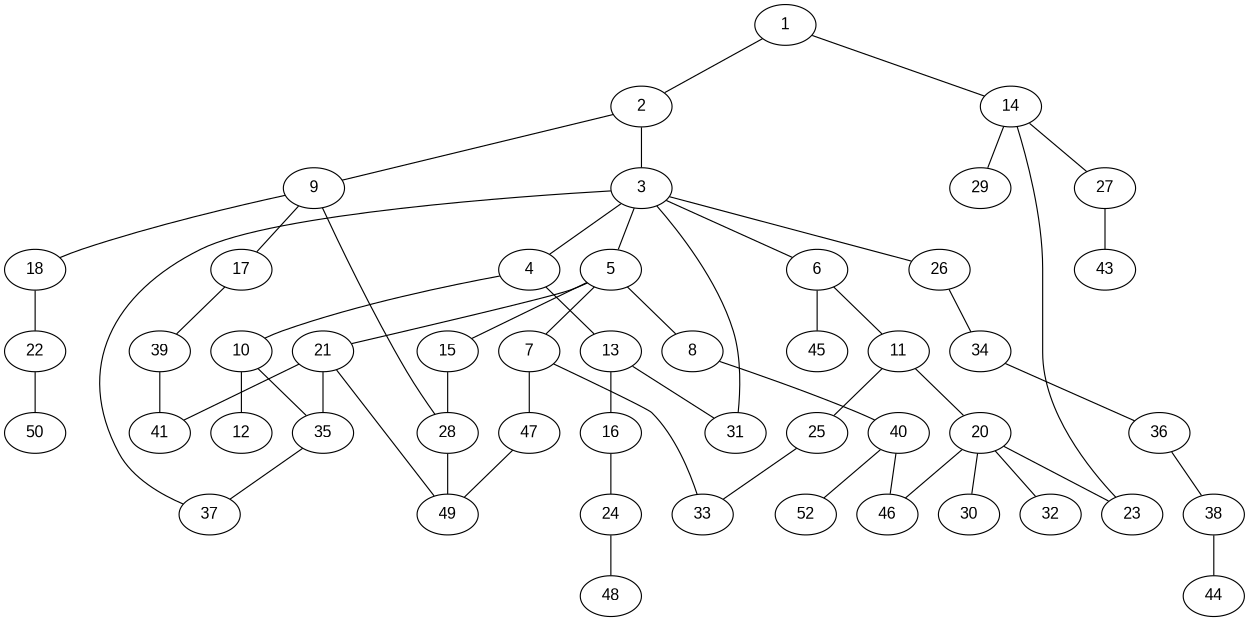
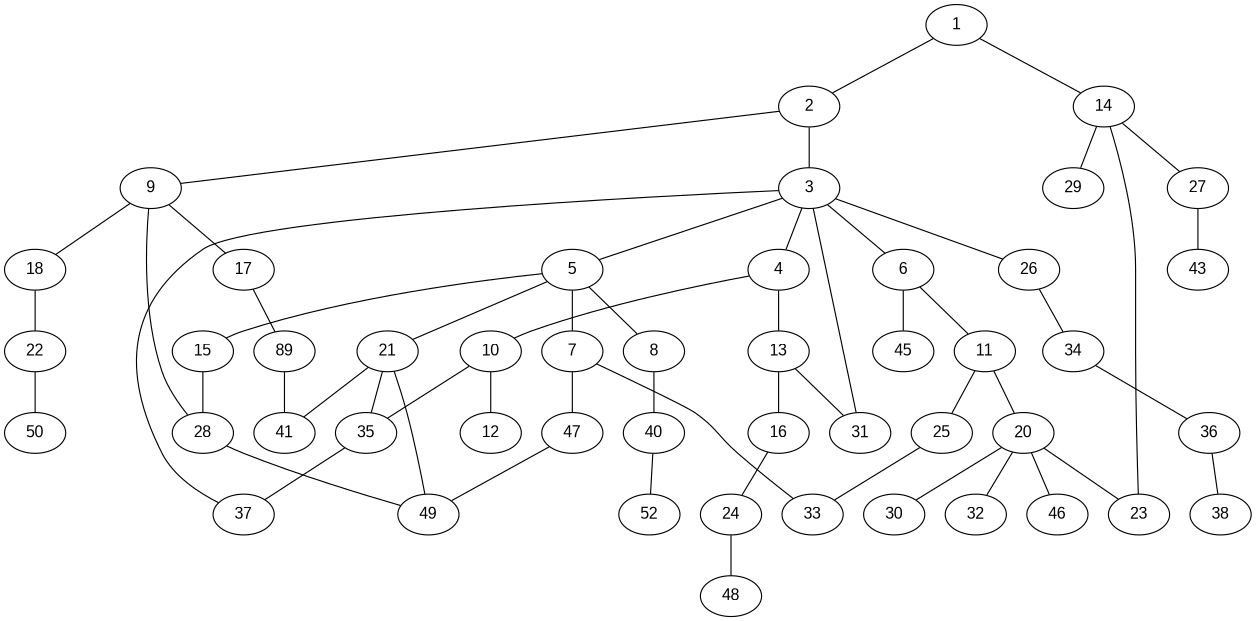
node "39": label "39" -> "89"
edge "40" -- "46": removed
node "44": removed
